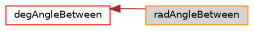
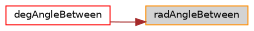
edge "radAngleBetween" -> "degAngleBetween": reversed
